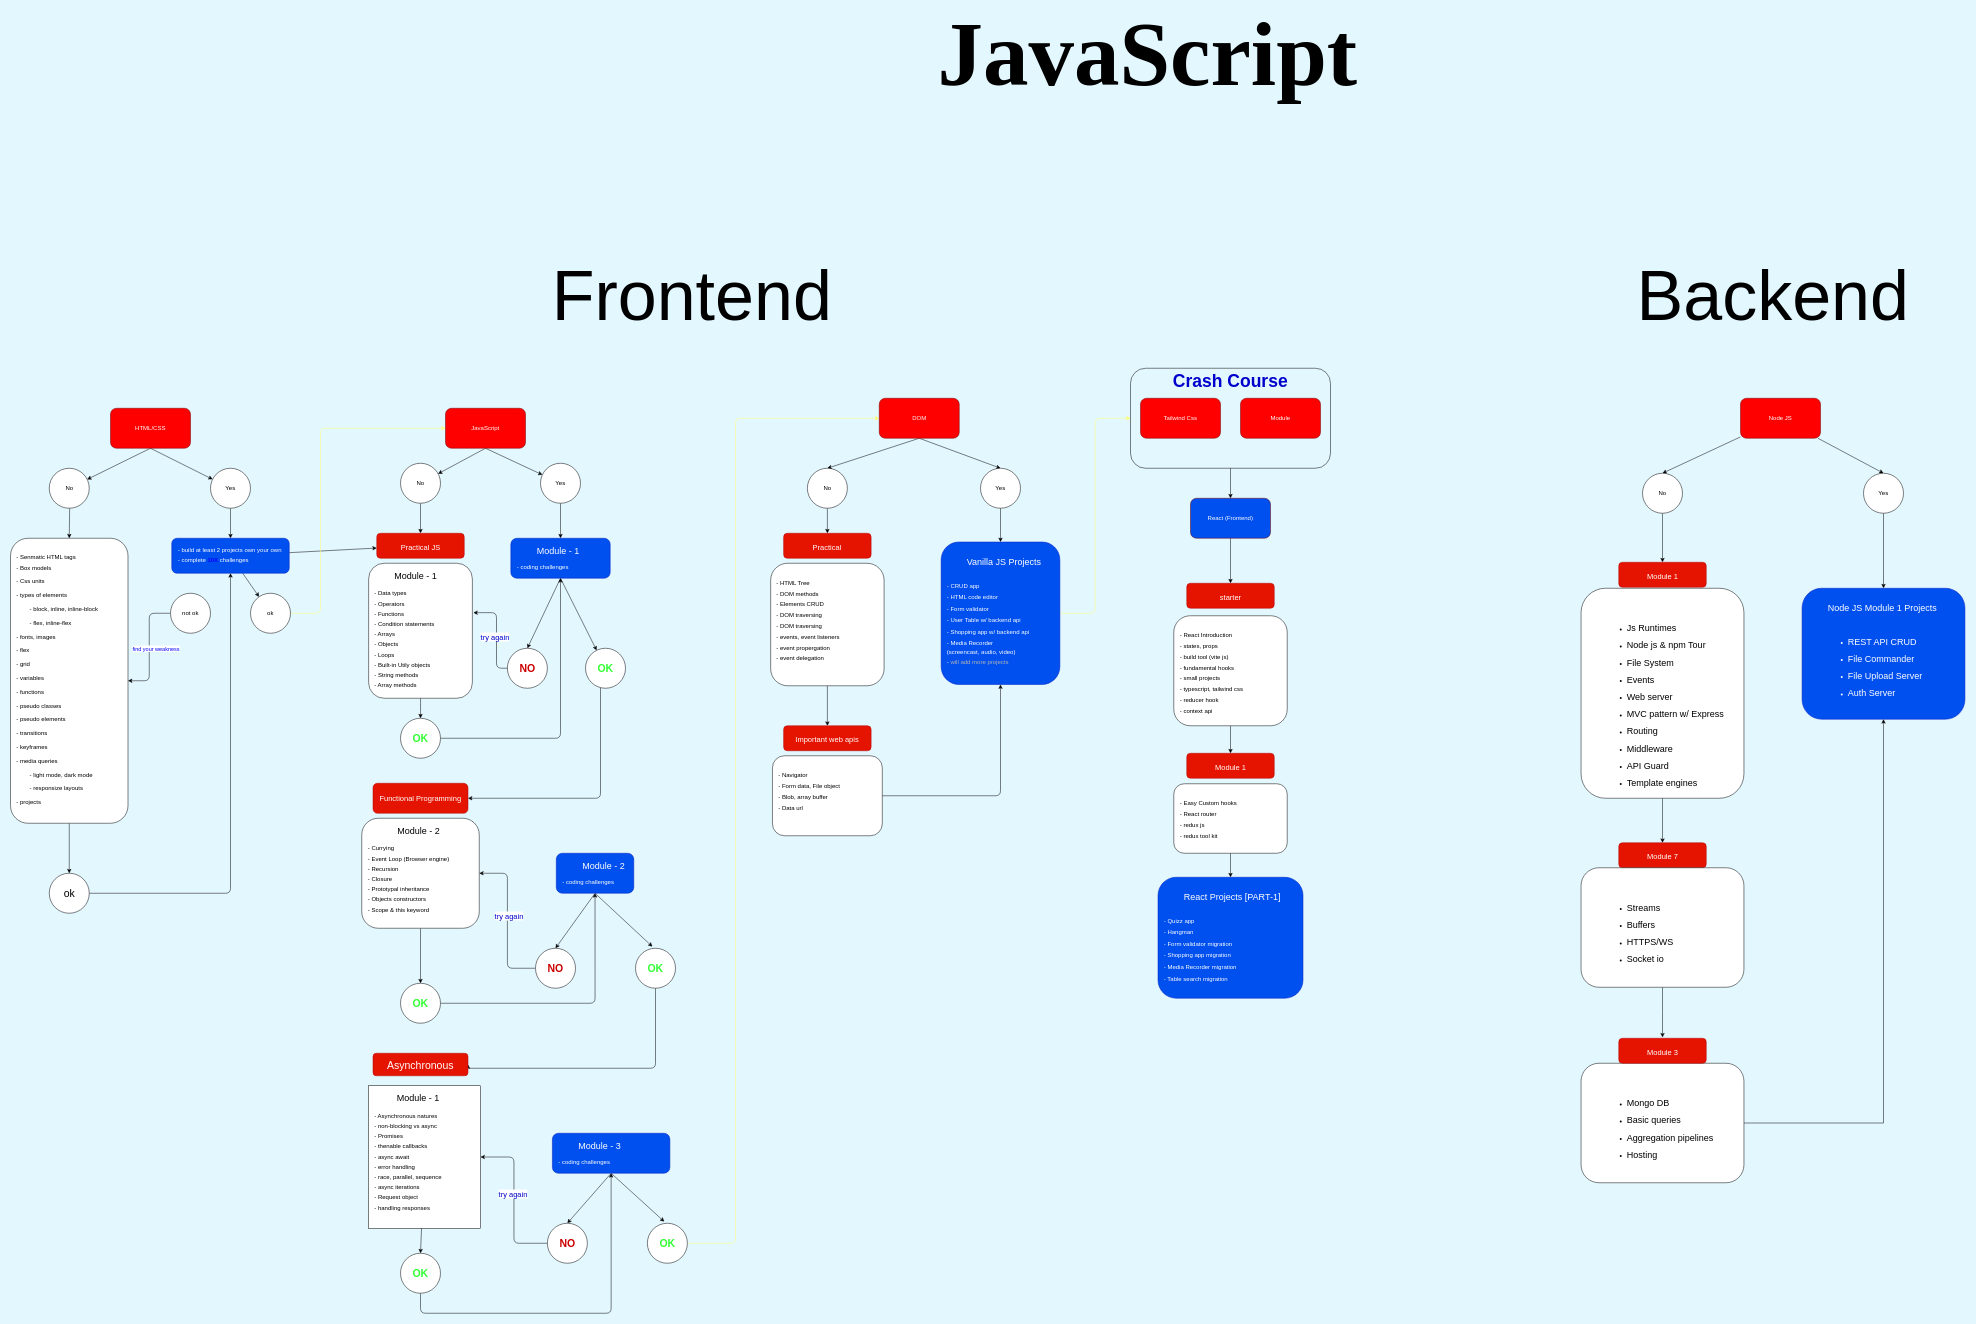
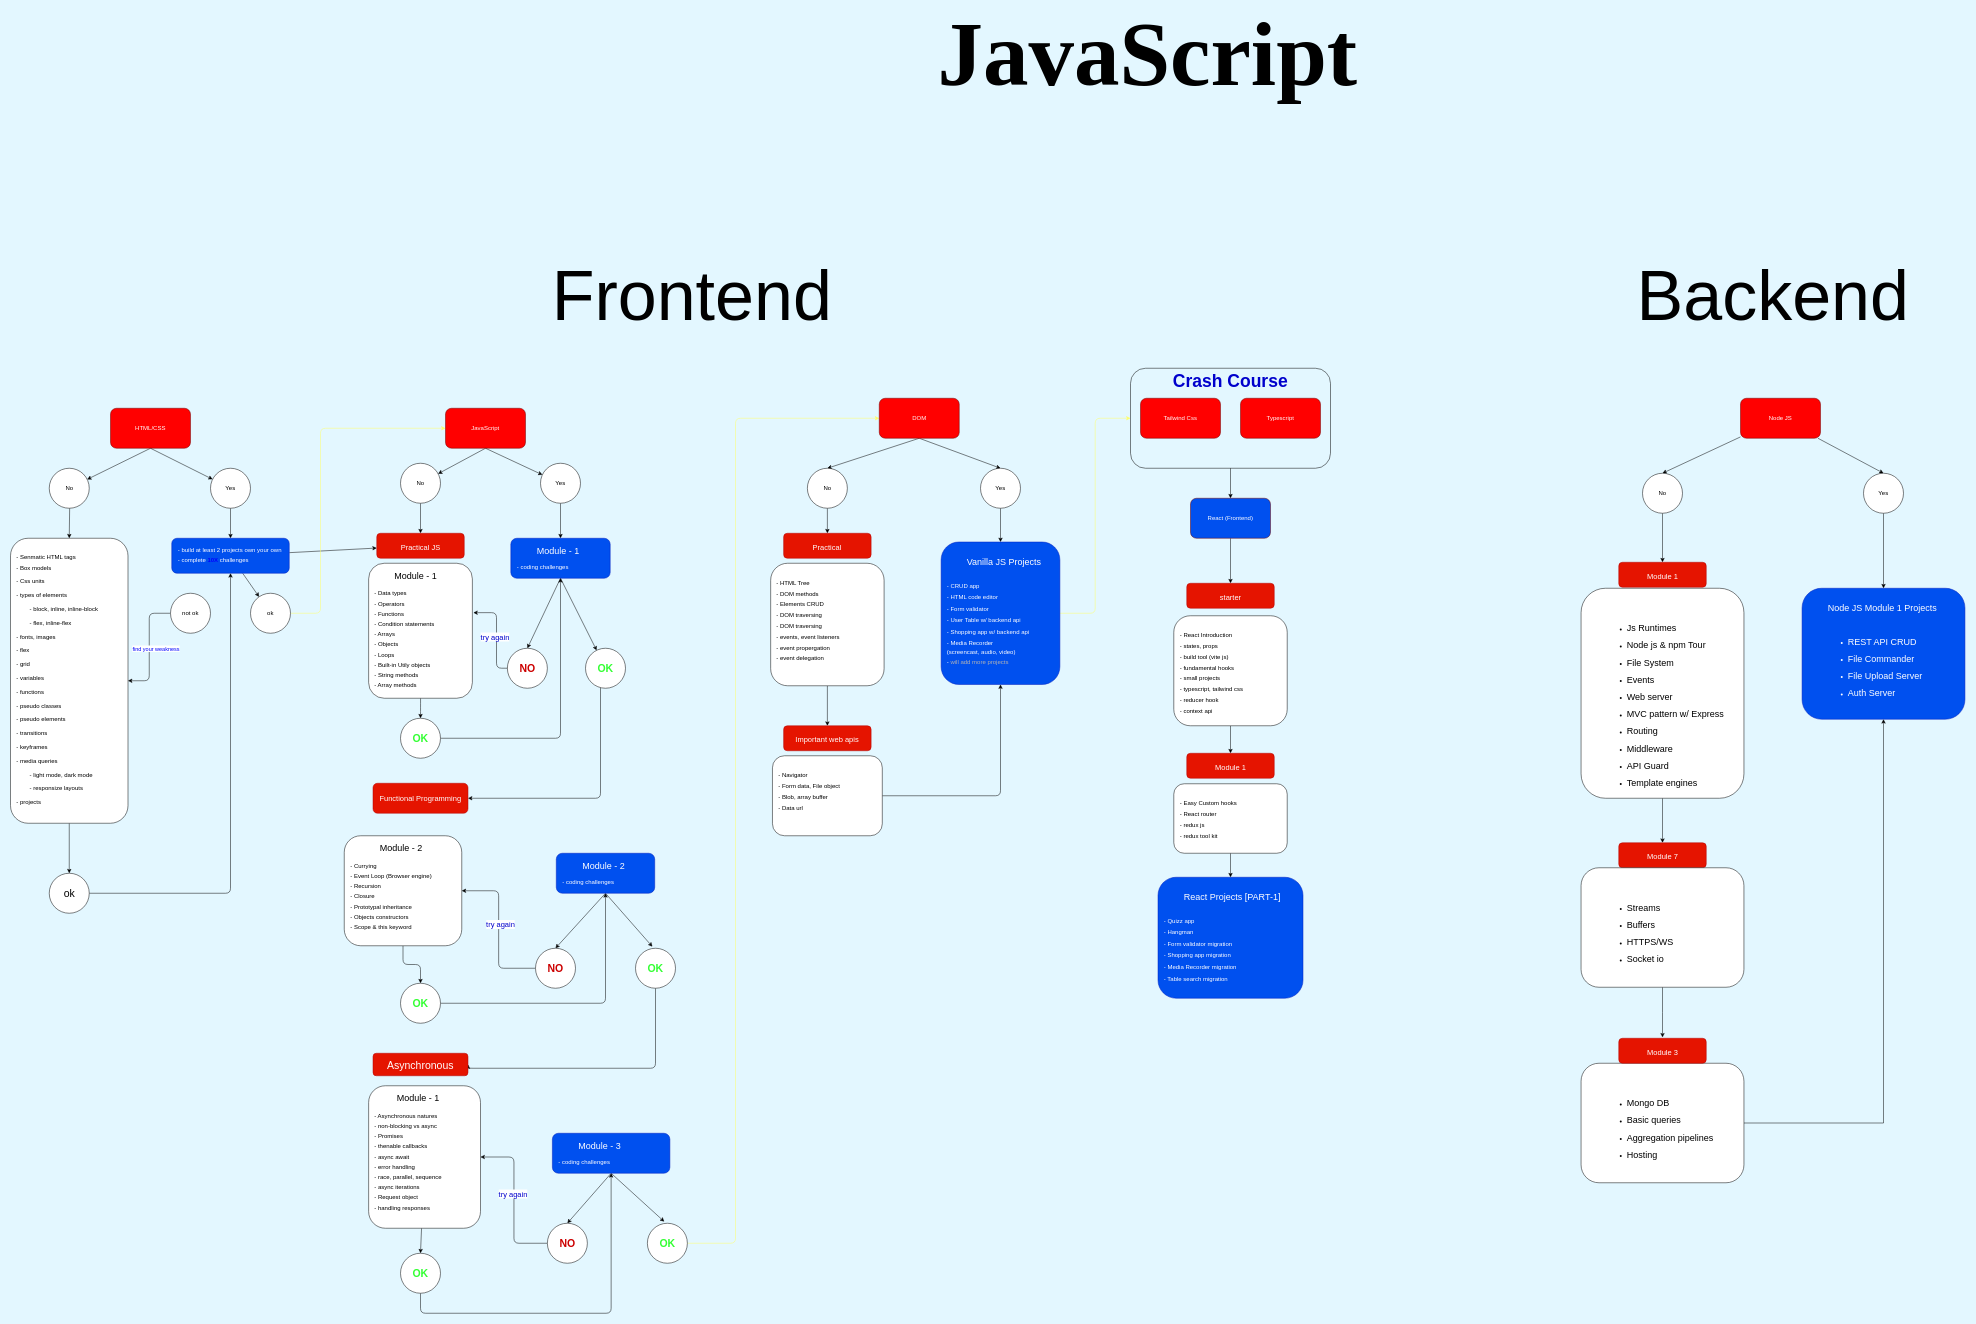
node "Module": label "Module" -> "Typescript"
node "Module - 2 - Currying - Event Loop (Browser engine) - Recursion - Closure - Prototypal inheritance - Objects constructors - Scope & this keyword": moved (420, 873) -> (403, 891)
node "Module - 2 - coding challenges": size 78x40 -> 98x40
node "Module - 1 - Asynchronous natures - non-blocking vs async - Promises - thenable callbacks - async await - error handling - race, parallel, sequence - async iterations - Request object - handling responses": shape rectangle -> rounded rectangle
